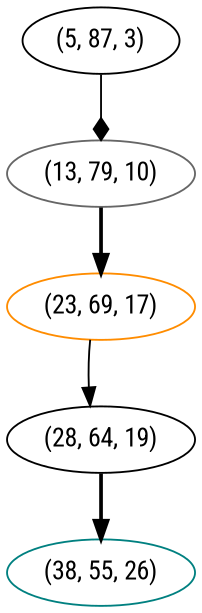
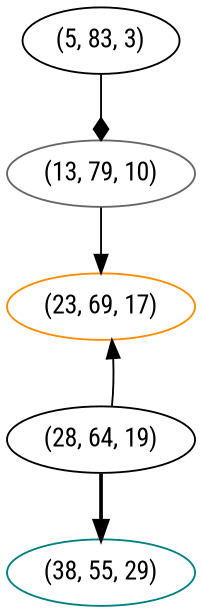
node "(5, 87, 3)": label "(5, 87, 3)" -> "(5, 83, 3)"
edge "(13, 79, 10)" -> "(23, 69, 17)": style bold -> solid
edge "(23, 69, 17)" -> "(28, 64, 19)": reversed
node "(38, 55, 26)": label "(38, 55, 26)" -> "(38, 55, 29)"
